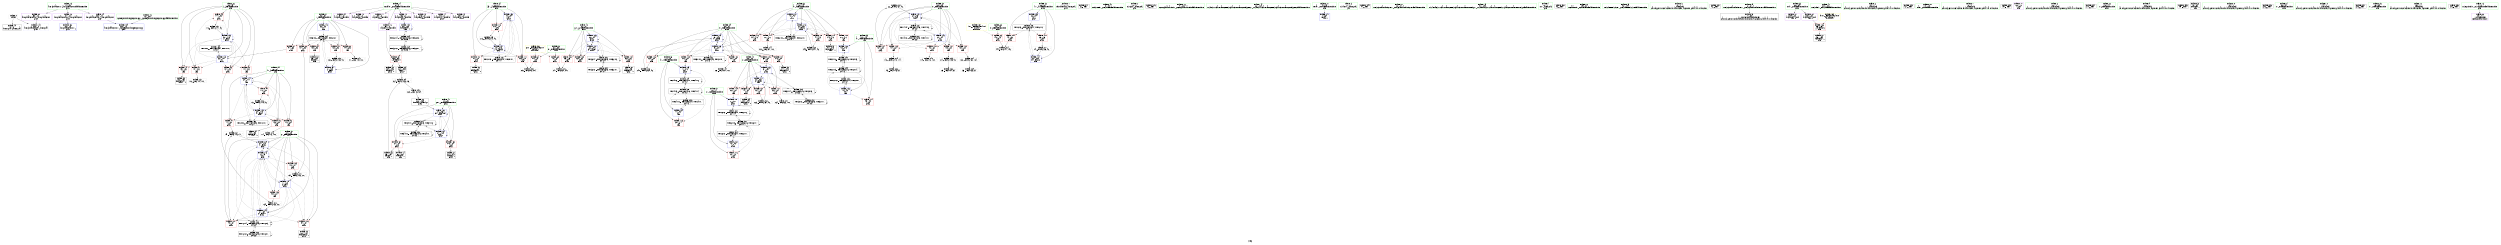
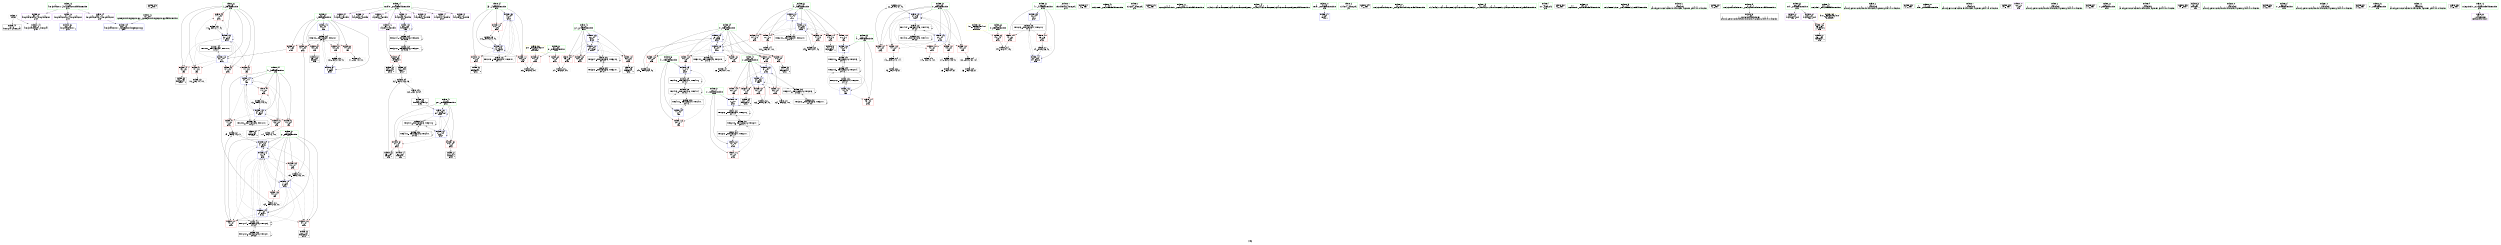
node "NodeID: 346": added
